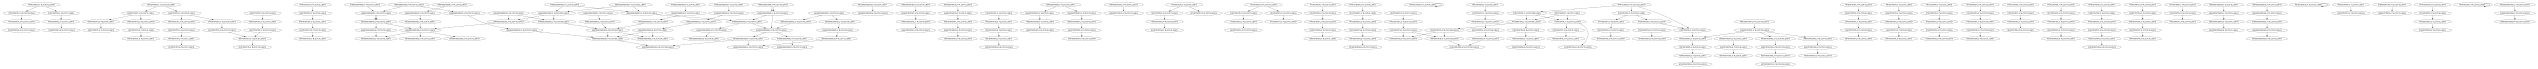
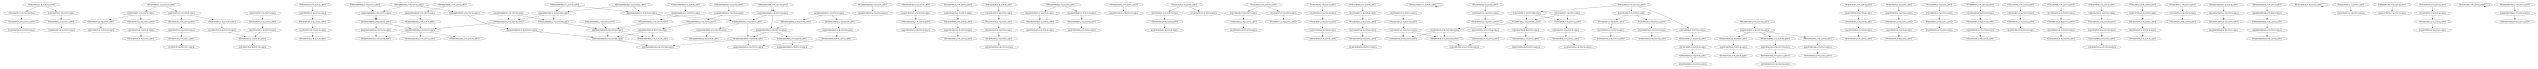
node "0111112010010_1-13_COV:6_LEN:13": added
node "0000000000000_1-14_COV:5_LEN:13": removed
edge "0000000000000_3-16_COV:17_LEN:13" -> "0000000000000_3-16_COV:15_LEN:13": now "0000000000000_3-16_COV:17_LEN:13" -> "0000000000000_4-17_COV:16_LEN:13"
edge "1111211001010_3-16_COV:23_LEN:13" -> "1111121100100_2-14_COV:8_LEN:13": now "1111211001010_3-16_COV:23_LEN:13" -> "1112110010100_4-17_COV:22_LEN:13"
edge "1111211001011_3-15_COV:12_LEN:13" -> "1211001011100_6-18_COV:15_LEN:13": now "1121100101110_5-17_COV:12_LEN:13" -> "1211001011100_6-18_COV:15_LEN:13"
edge "0000001110010_2-14_COV:79_LEN:13" -> "1111211001000_3-15_COV:5_LEN:13": now "0000001110010_2-14_COV:79_LEN:13" -> "0000011100101_3-16_COV:6_LEN:13"
node "0001100100101_5-18_COV:7_LEN:13": removed
node "1121001010100_5-18_COV:4_LEN:13": removed
